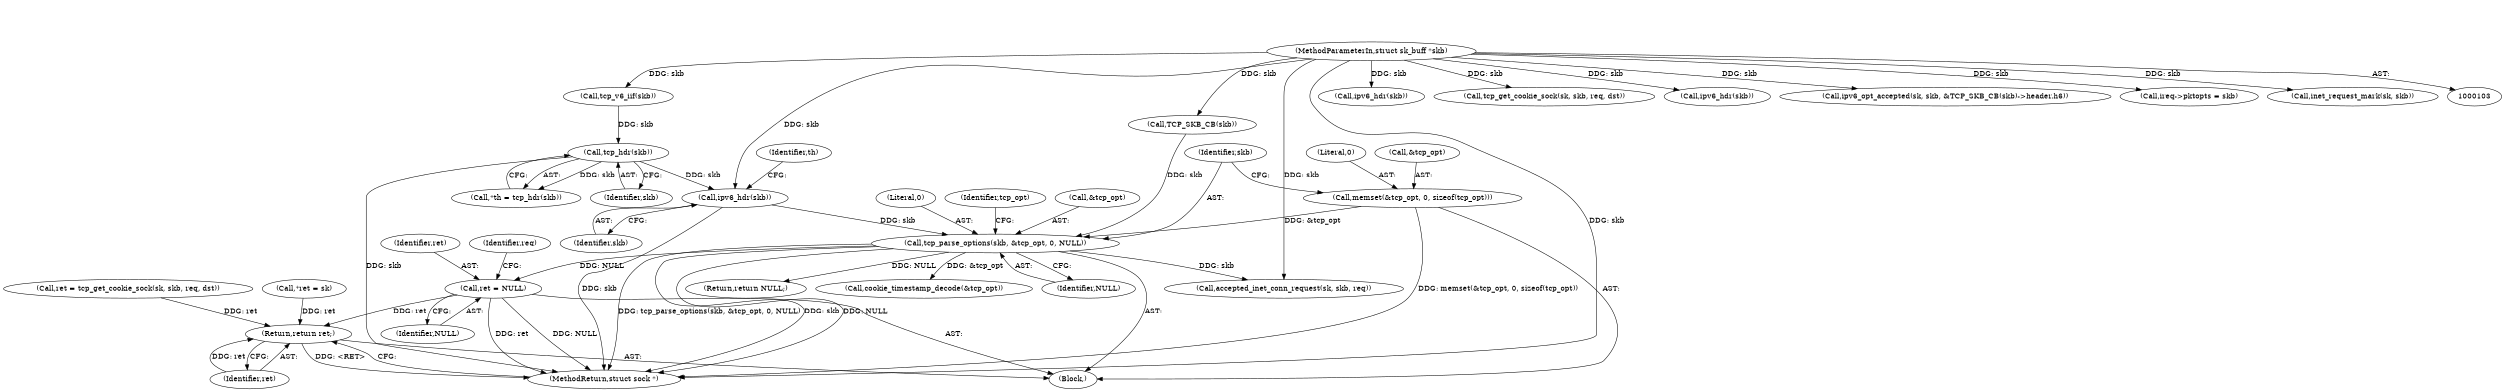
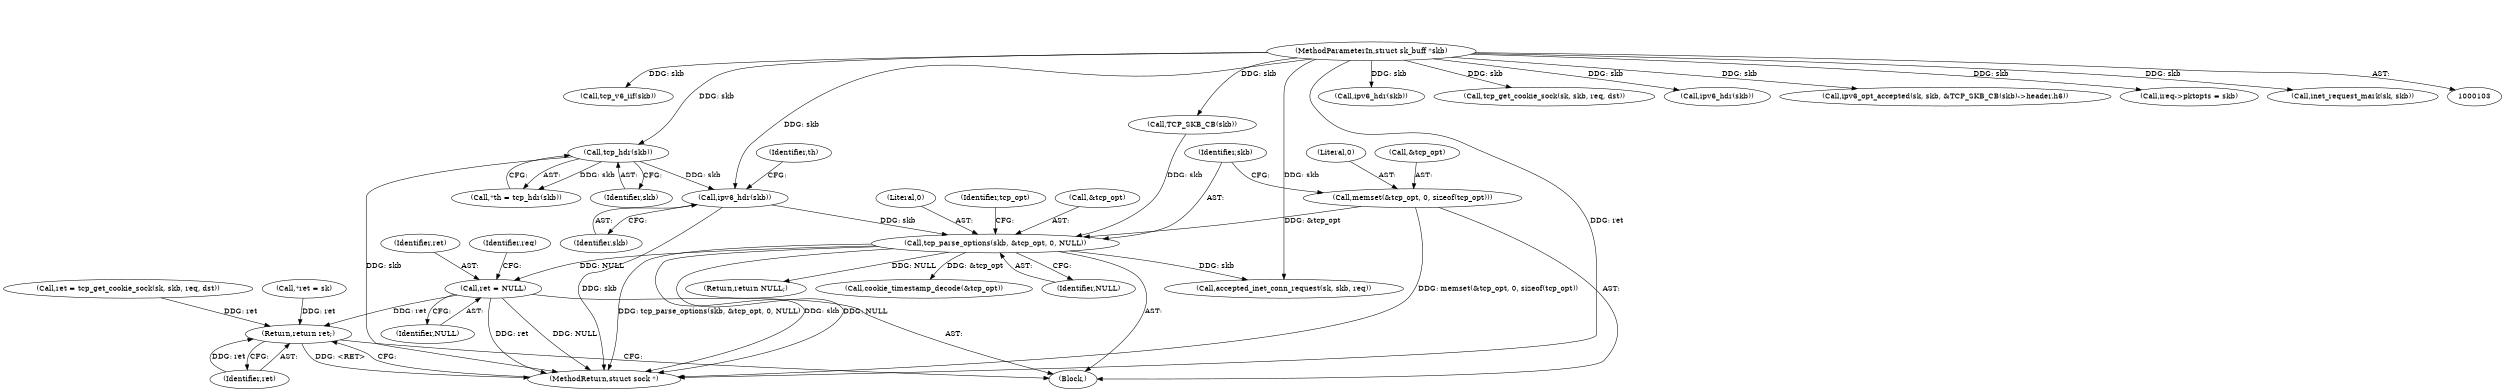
edge "(Call,tcp_v6_iif(skb))" -> "(Call,tcp_hdr(skb))": now "(MethodParameterIn,struct sk_buff *skb)" -> "(Call,tcp_hdr(skb))"
edge "(MethodParameterIn,struct sk_buff *skb)" -> "(MethodReturn,struct sock *)": label "DDG: skb" -> "DDG: ret"
edge "(Return,return ret;)" -> "(Block,)": label "AST: " -> "CFG: "
